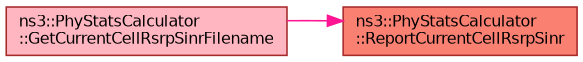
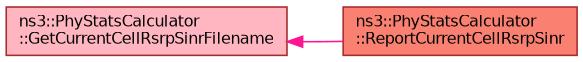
edge "ns3::PhyStatsCalculator ::GetCurrentCellRsrpSinrFilename" -> "ns3::PhyStatsCalculator ::ReportCurrentCellRsrpSinr": reversed
